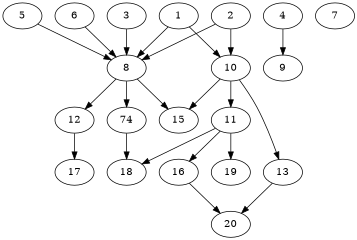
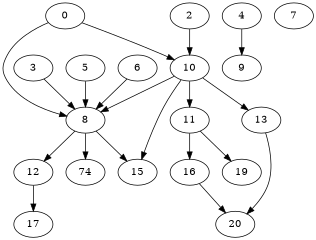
node "1": label "1" -> "0"
edge "2" -> "8": now "10" -> "8"
node "18": removed
